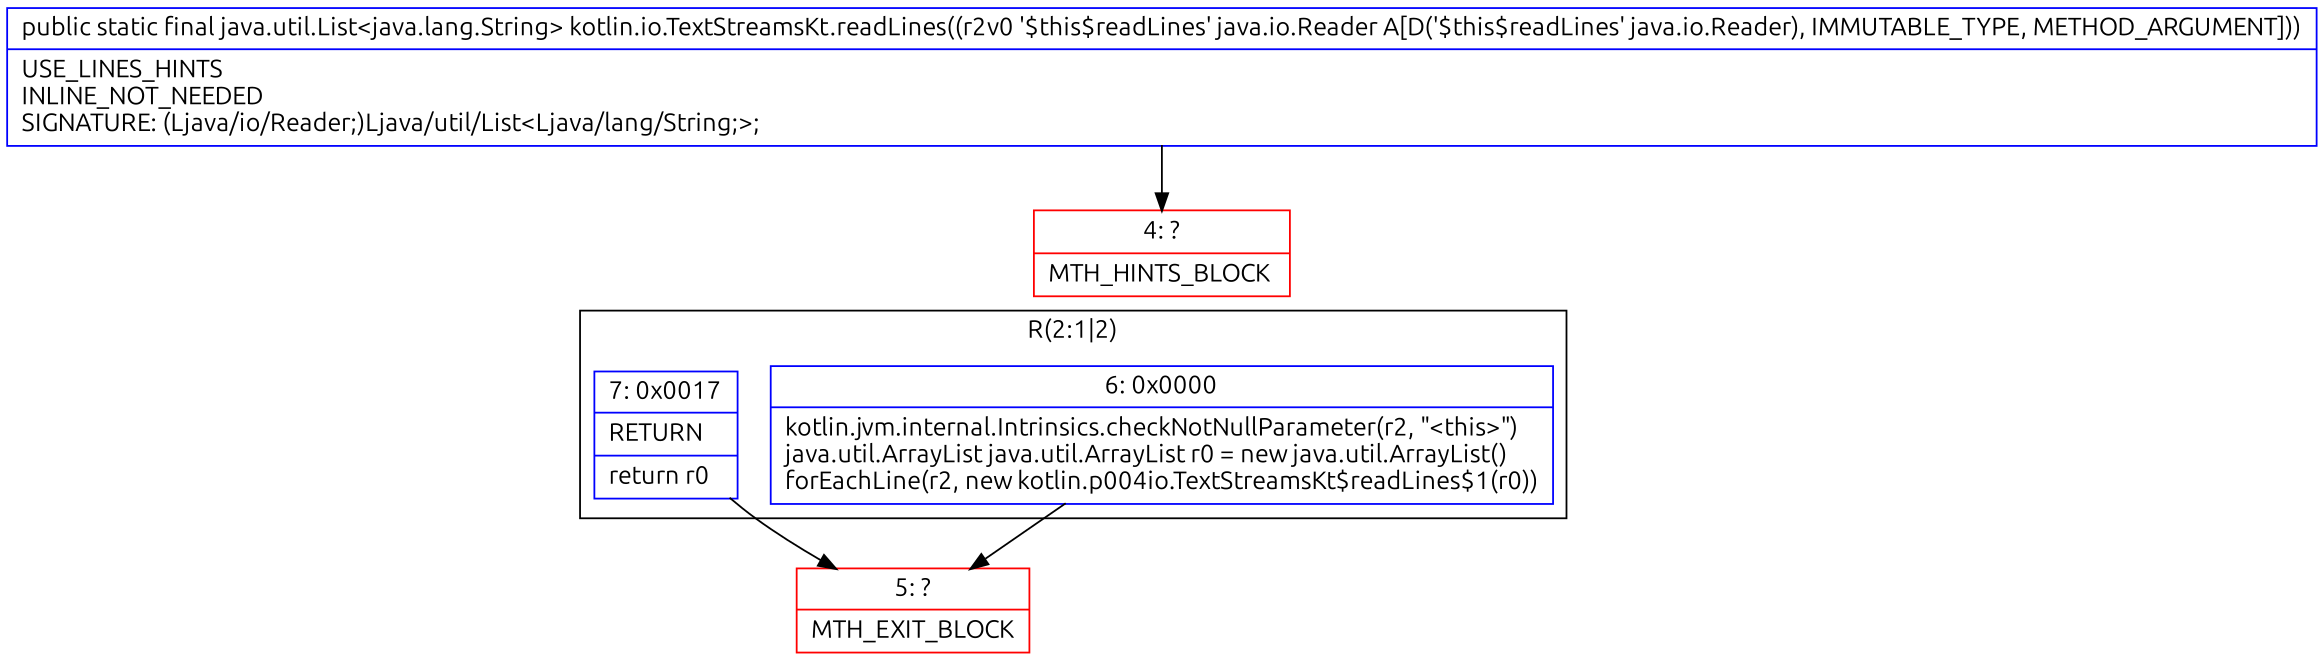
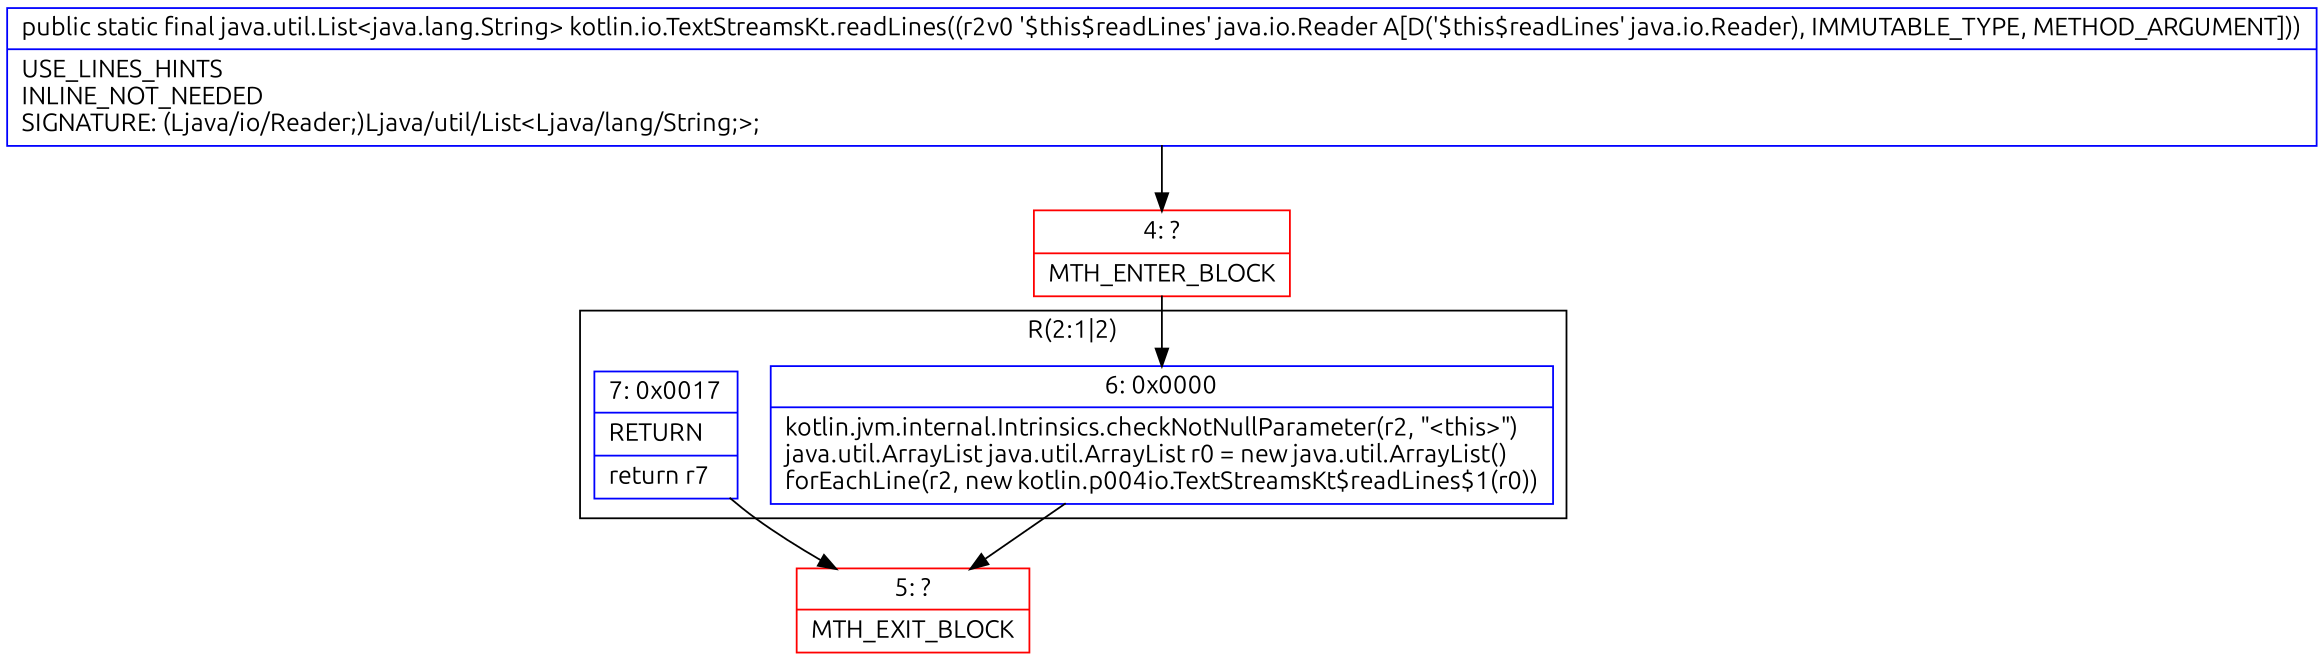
node "4: ?": text "MTH_HINTS_BLOCK" -> "MTH_ENTER_BLOCK"
edge "4: ?" -> "6: 0x0000": added
node "7: 0x0017": text "return r0" -> "return r7"
